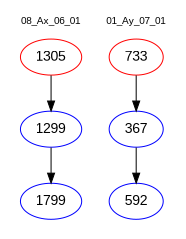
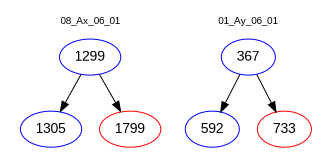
cluster "01_Ay_07_01": label "01_Ay_07_01" -> "01_Ay_06_01"
node "1305": color red -> blue
edge "1305" -> "1299": reversed
edge "733" -> "367": reversed
node "1799": color blue -> red
